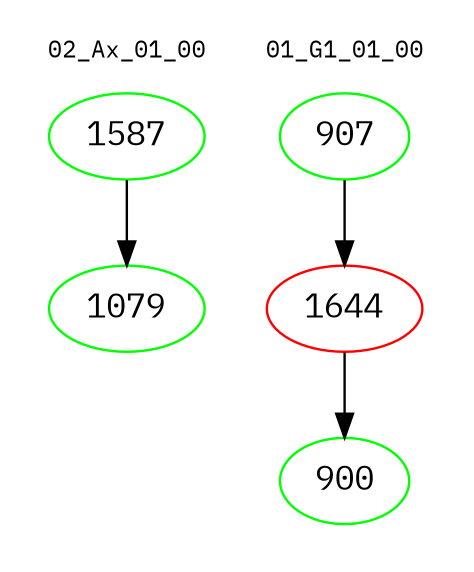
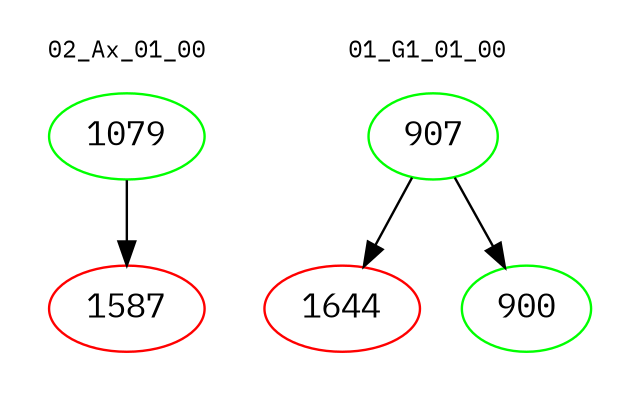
node "1587": color green -> red
edge "1587" -> "1079": reversed
edge "1644" -> "900": now "907" -> "900"
